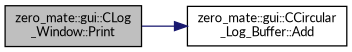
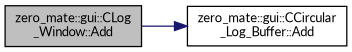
node "zero_mate::gui::CLog _Window::Print": label "zero_mate::gui::CLog _Window::Print" -> "zero_mate::gui::CLog _Window::Add"
